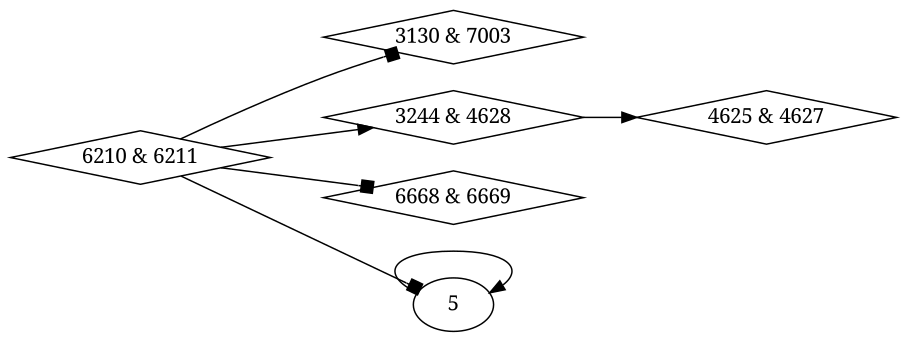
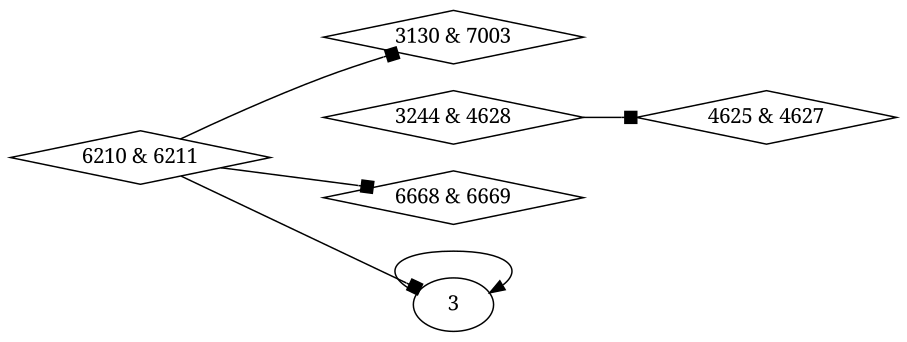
edge "3244 & 4628" -> "4625 & 4627": arrowhead normal -> box
edge "6210 & 6211" -> "3244 & 4628": removed
node "5": label "5" -> "3"
